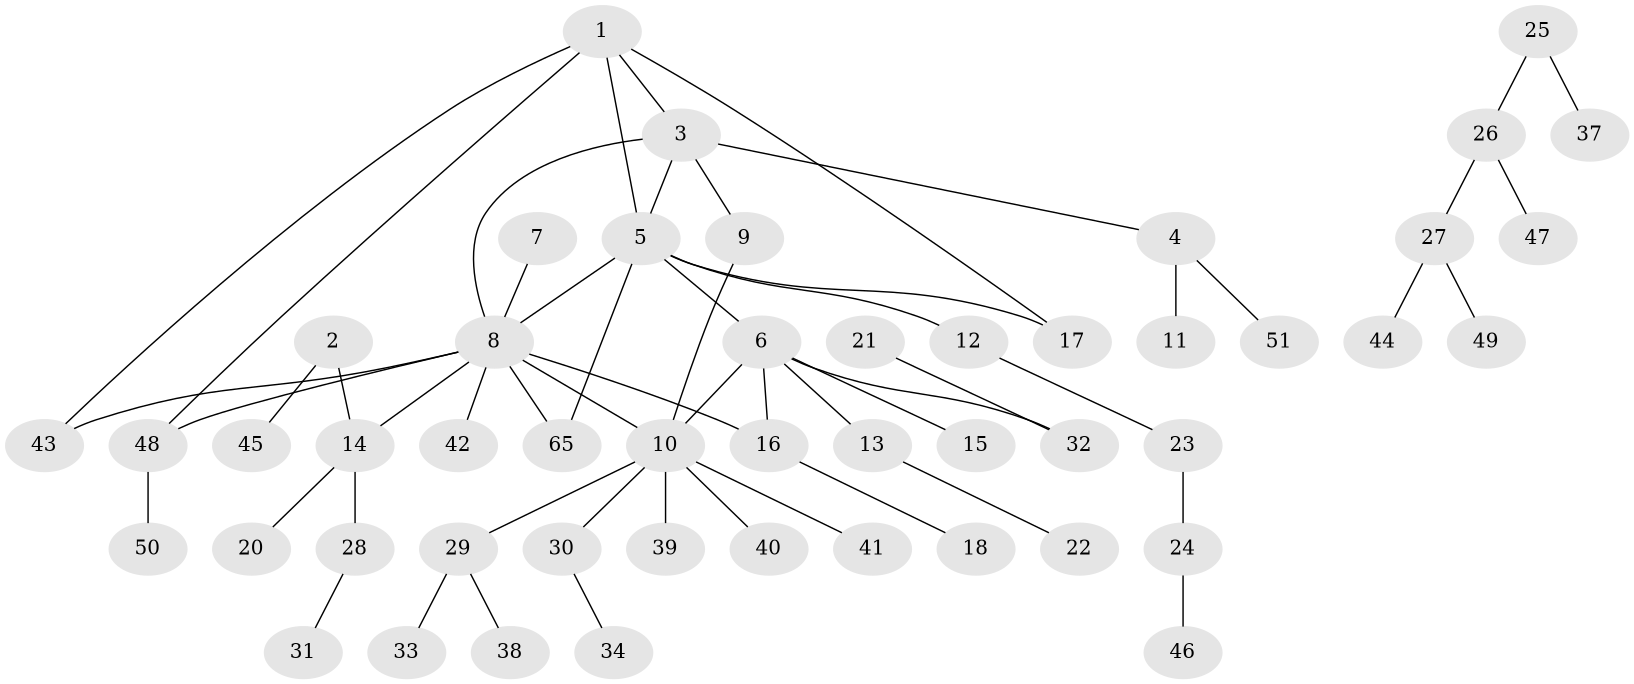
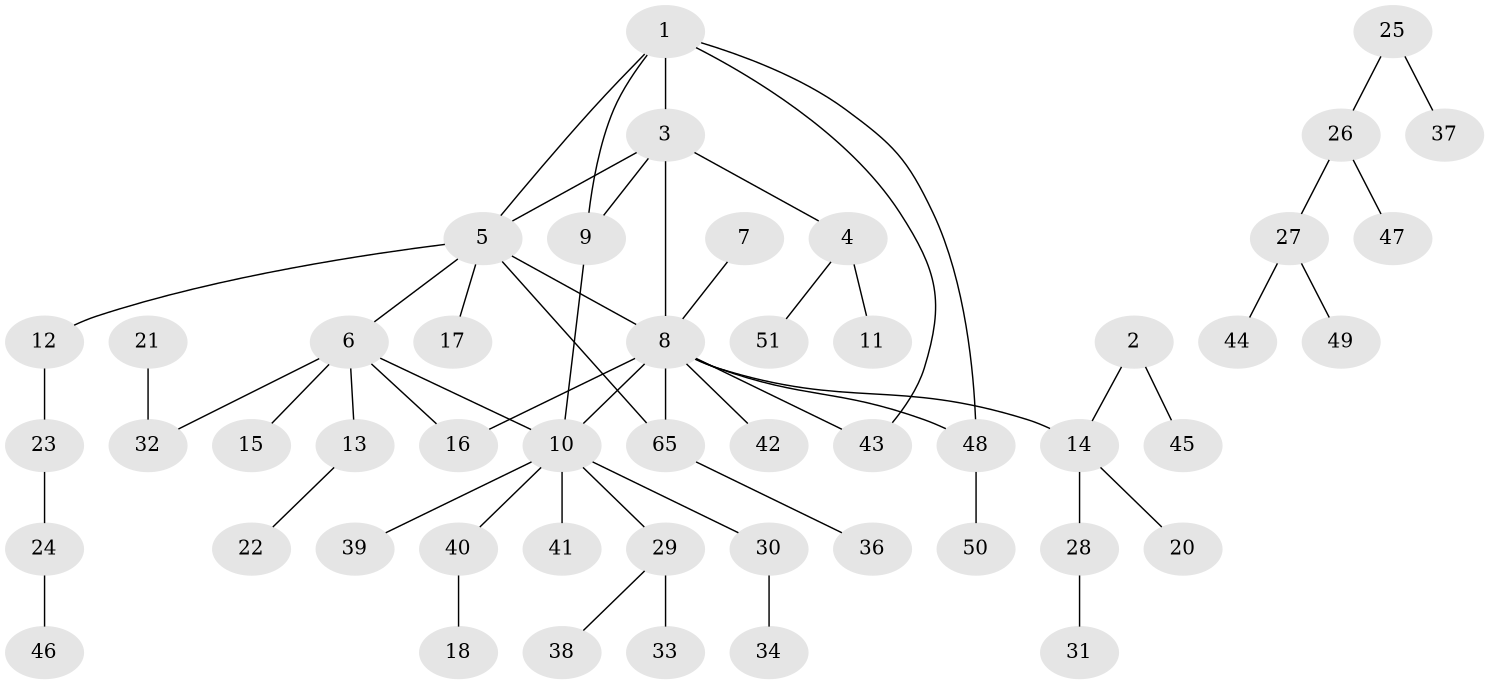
edge "1" -- "17": now "1" -- "9"
edge "16" -- "18": now "40" -- "18"
node "36": added
